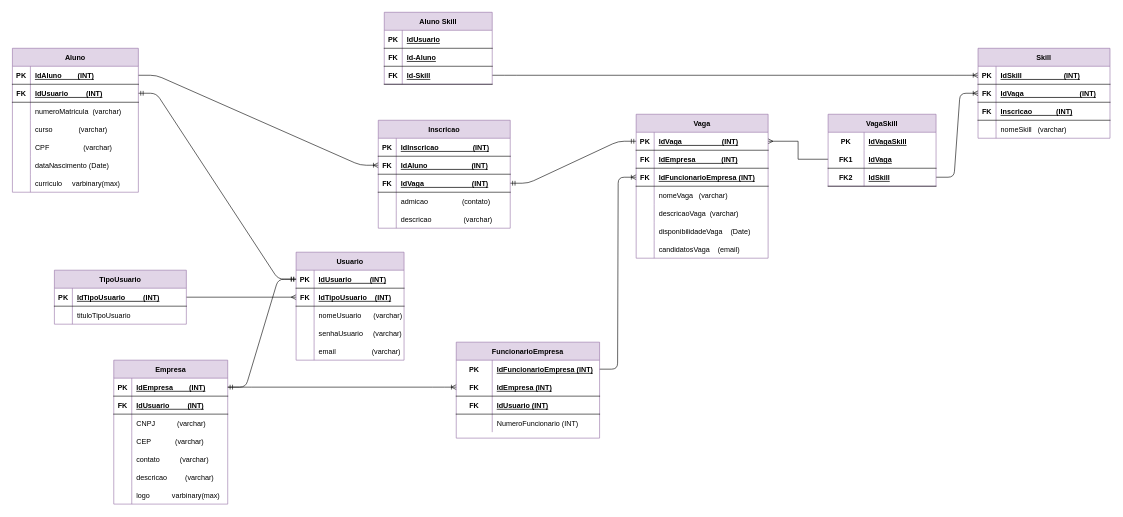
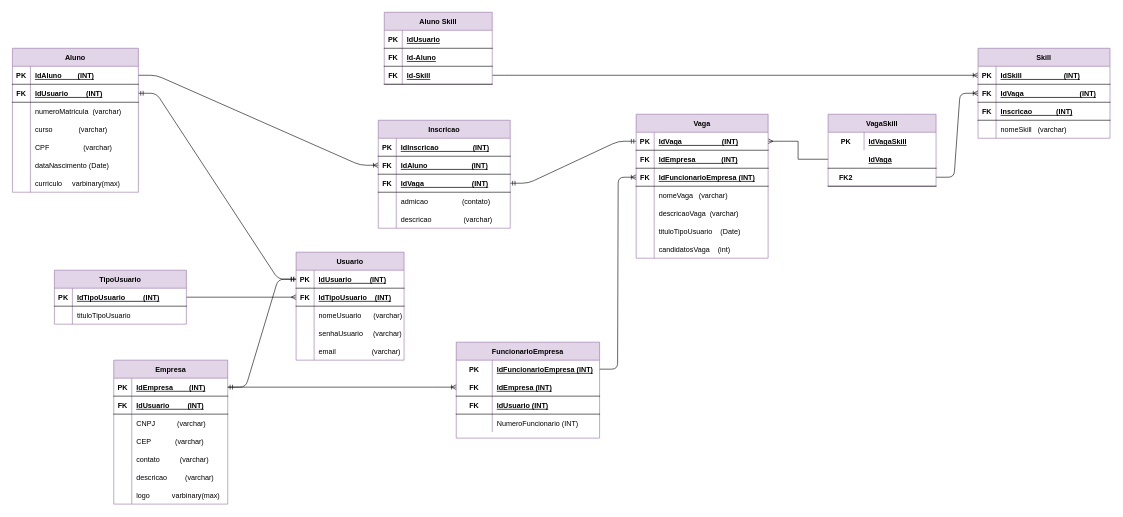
node "FK1": removed
node "IdSkill": removed
node "disponibilidadeVaga (Date)": label "disponibilidadeVaga (Date)" -> "tituloTipoUsuario (Date)"
node "candidatosVaga (email)": label "candidatosVaga (email)" -> "candidatosVaga (int)"
